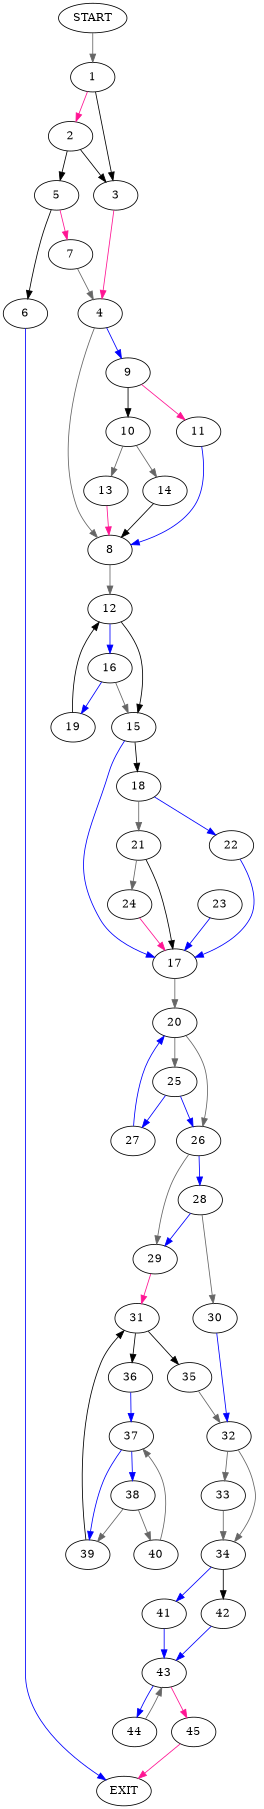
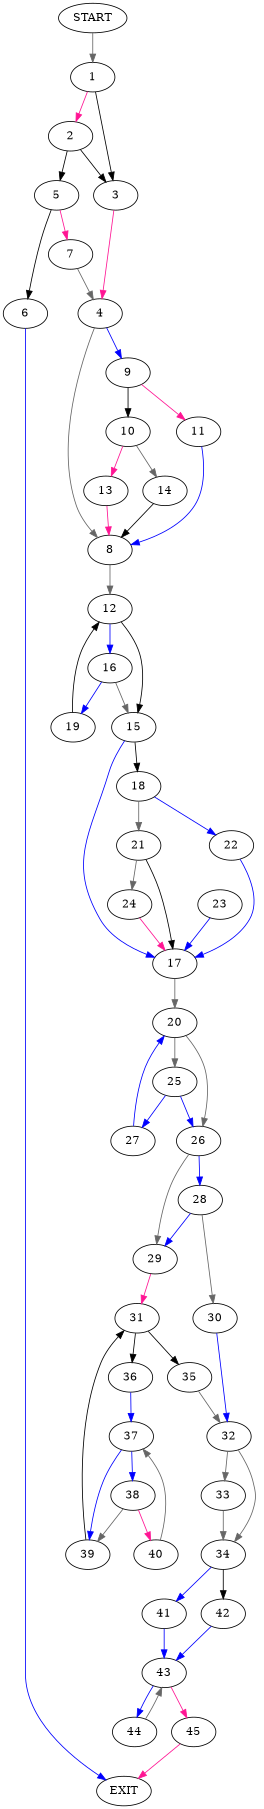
edge "10" -> "13": color gray40 -> deeppink
edge "38" -> "40": color gray40 -> deeppink
